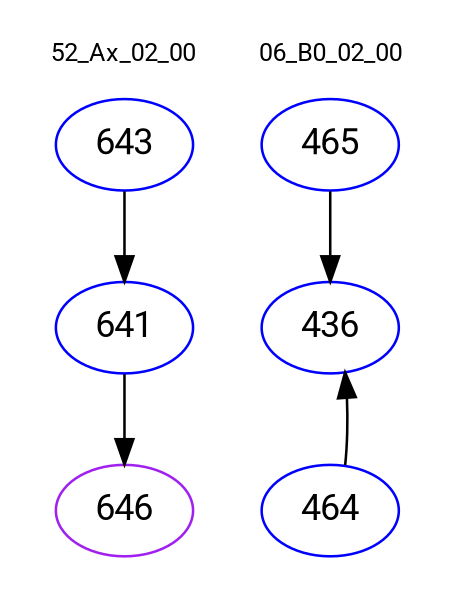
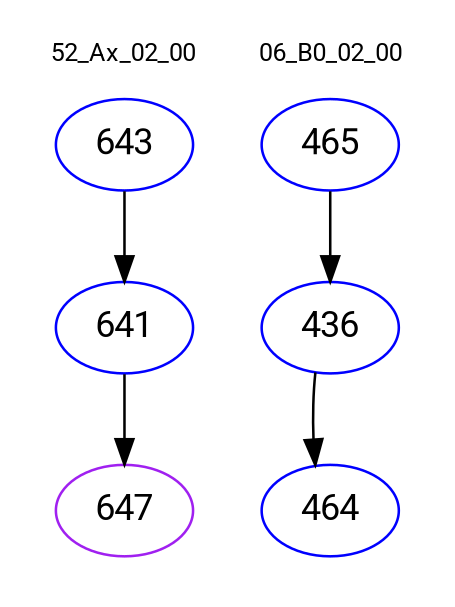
edge "464" -> "436": reversed
node "646": label "646" -> "647"
